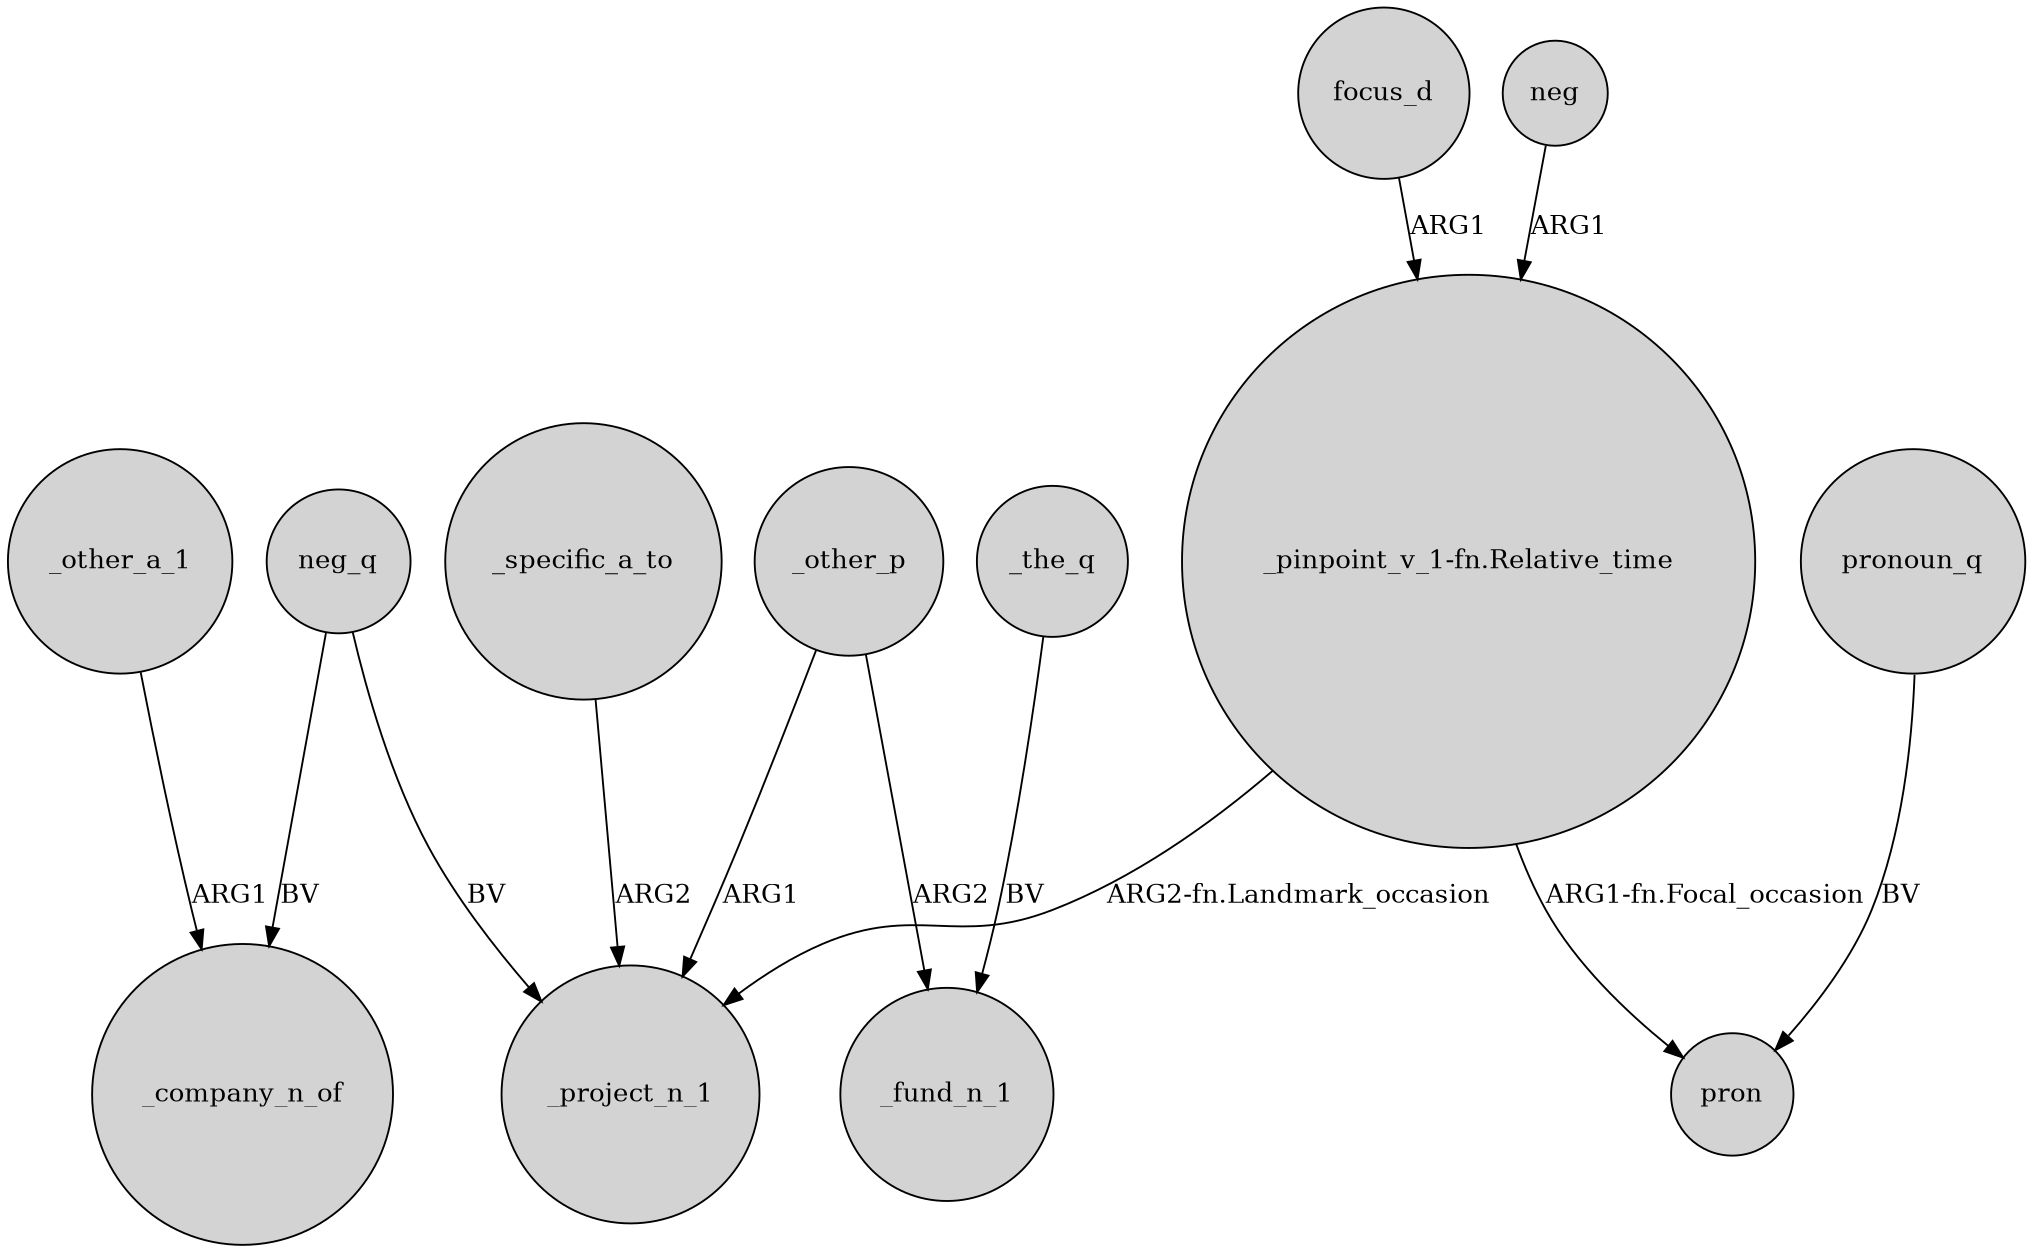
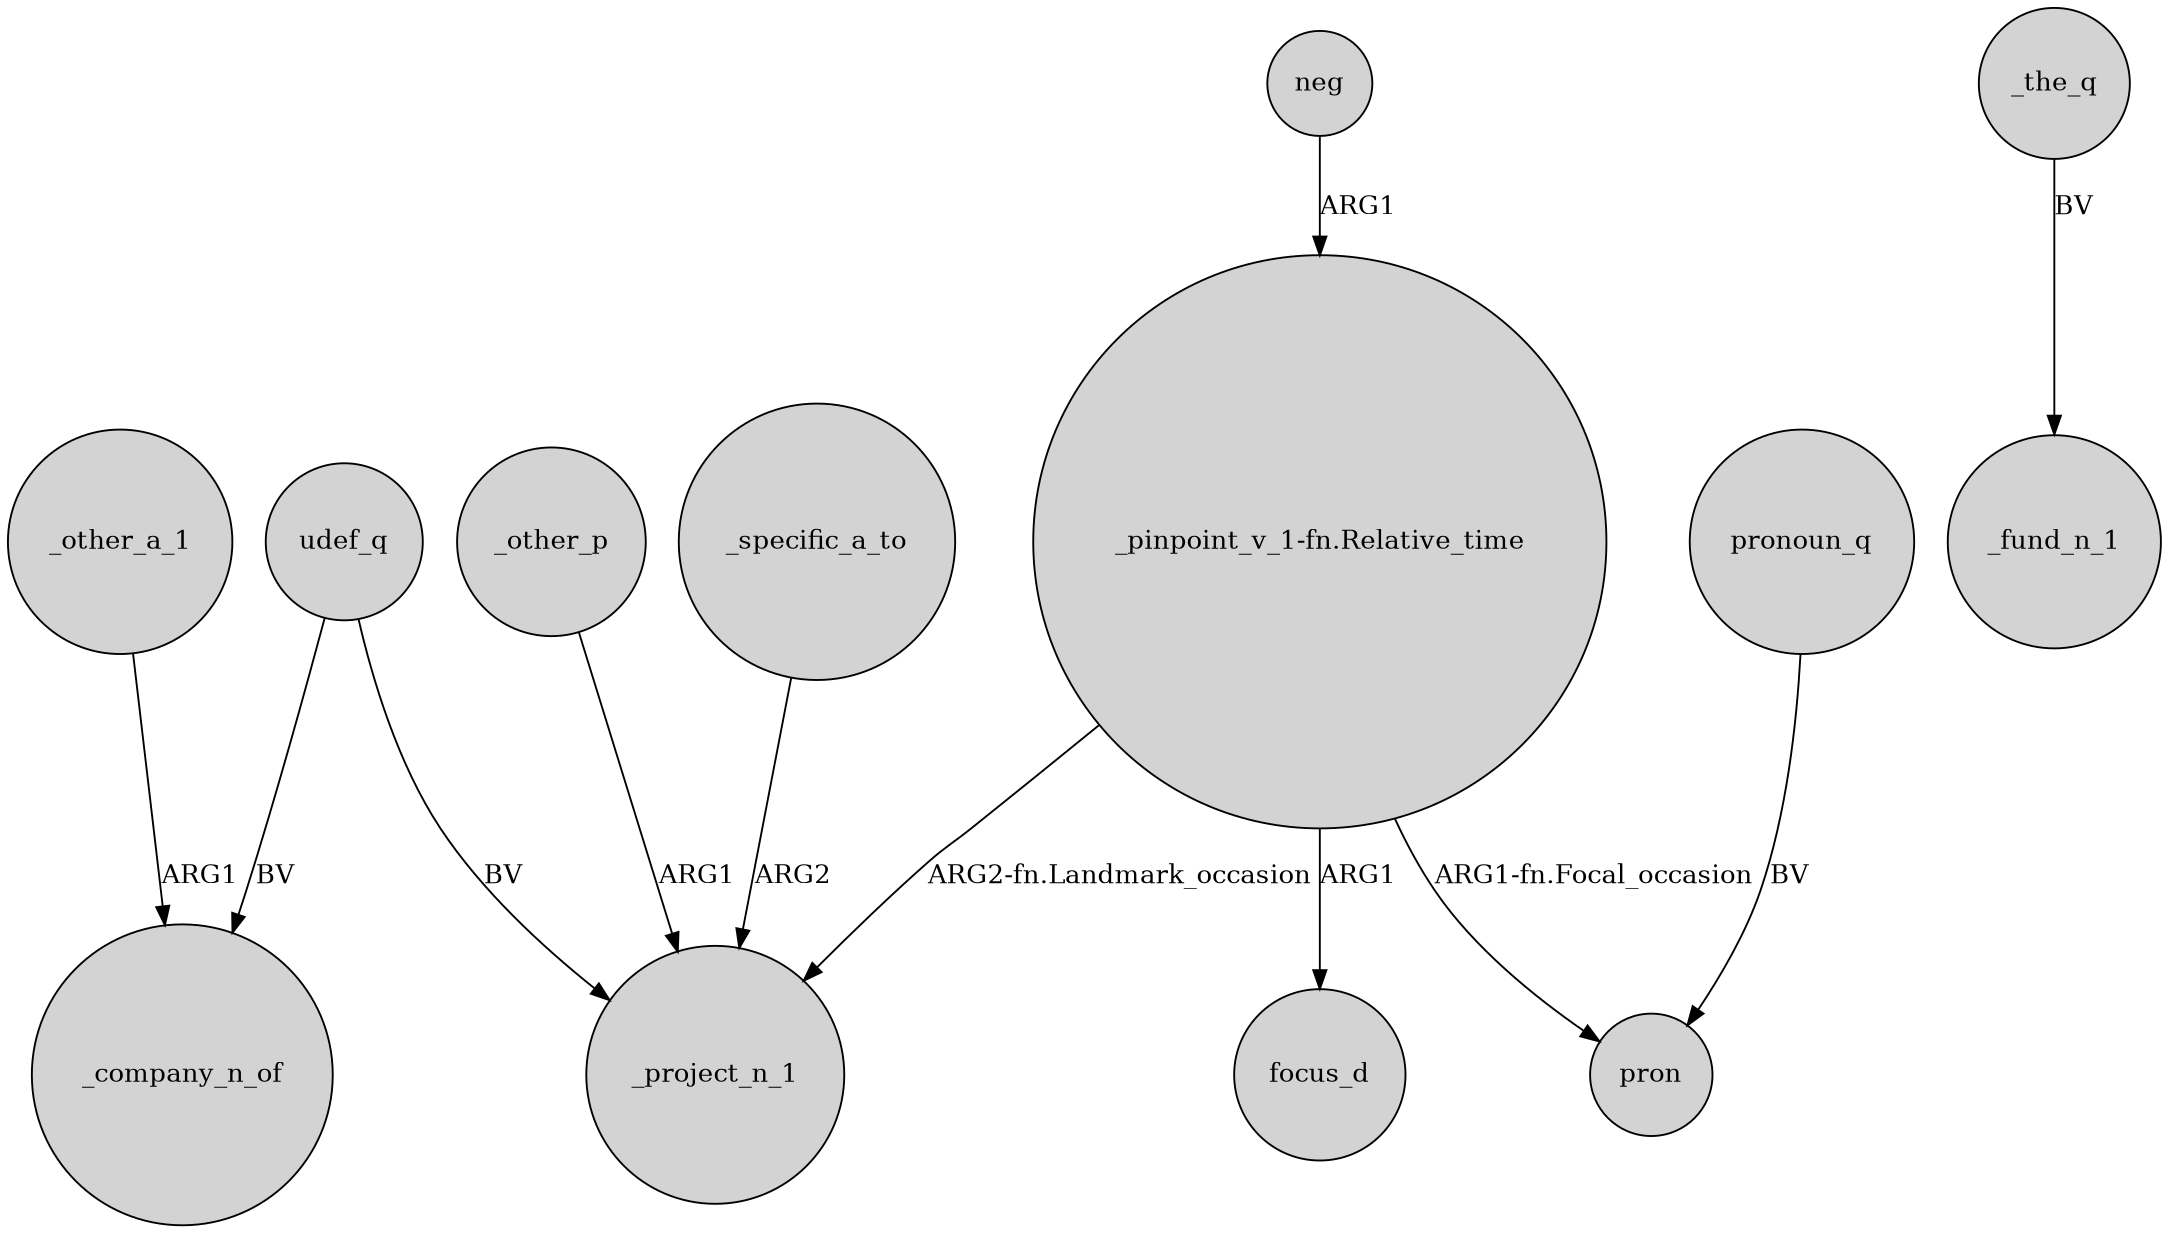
edge "focus_d" -> "_pinpoint_v_1-fn.Relative_time": reversed
node "neg_q": label "neg_q" -> "udef_q"
edge "_other_p" -> "_fund_n_1": removed, label "ARG2"
